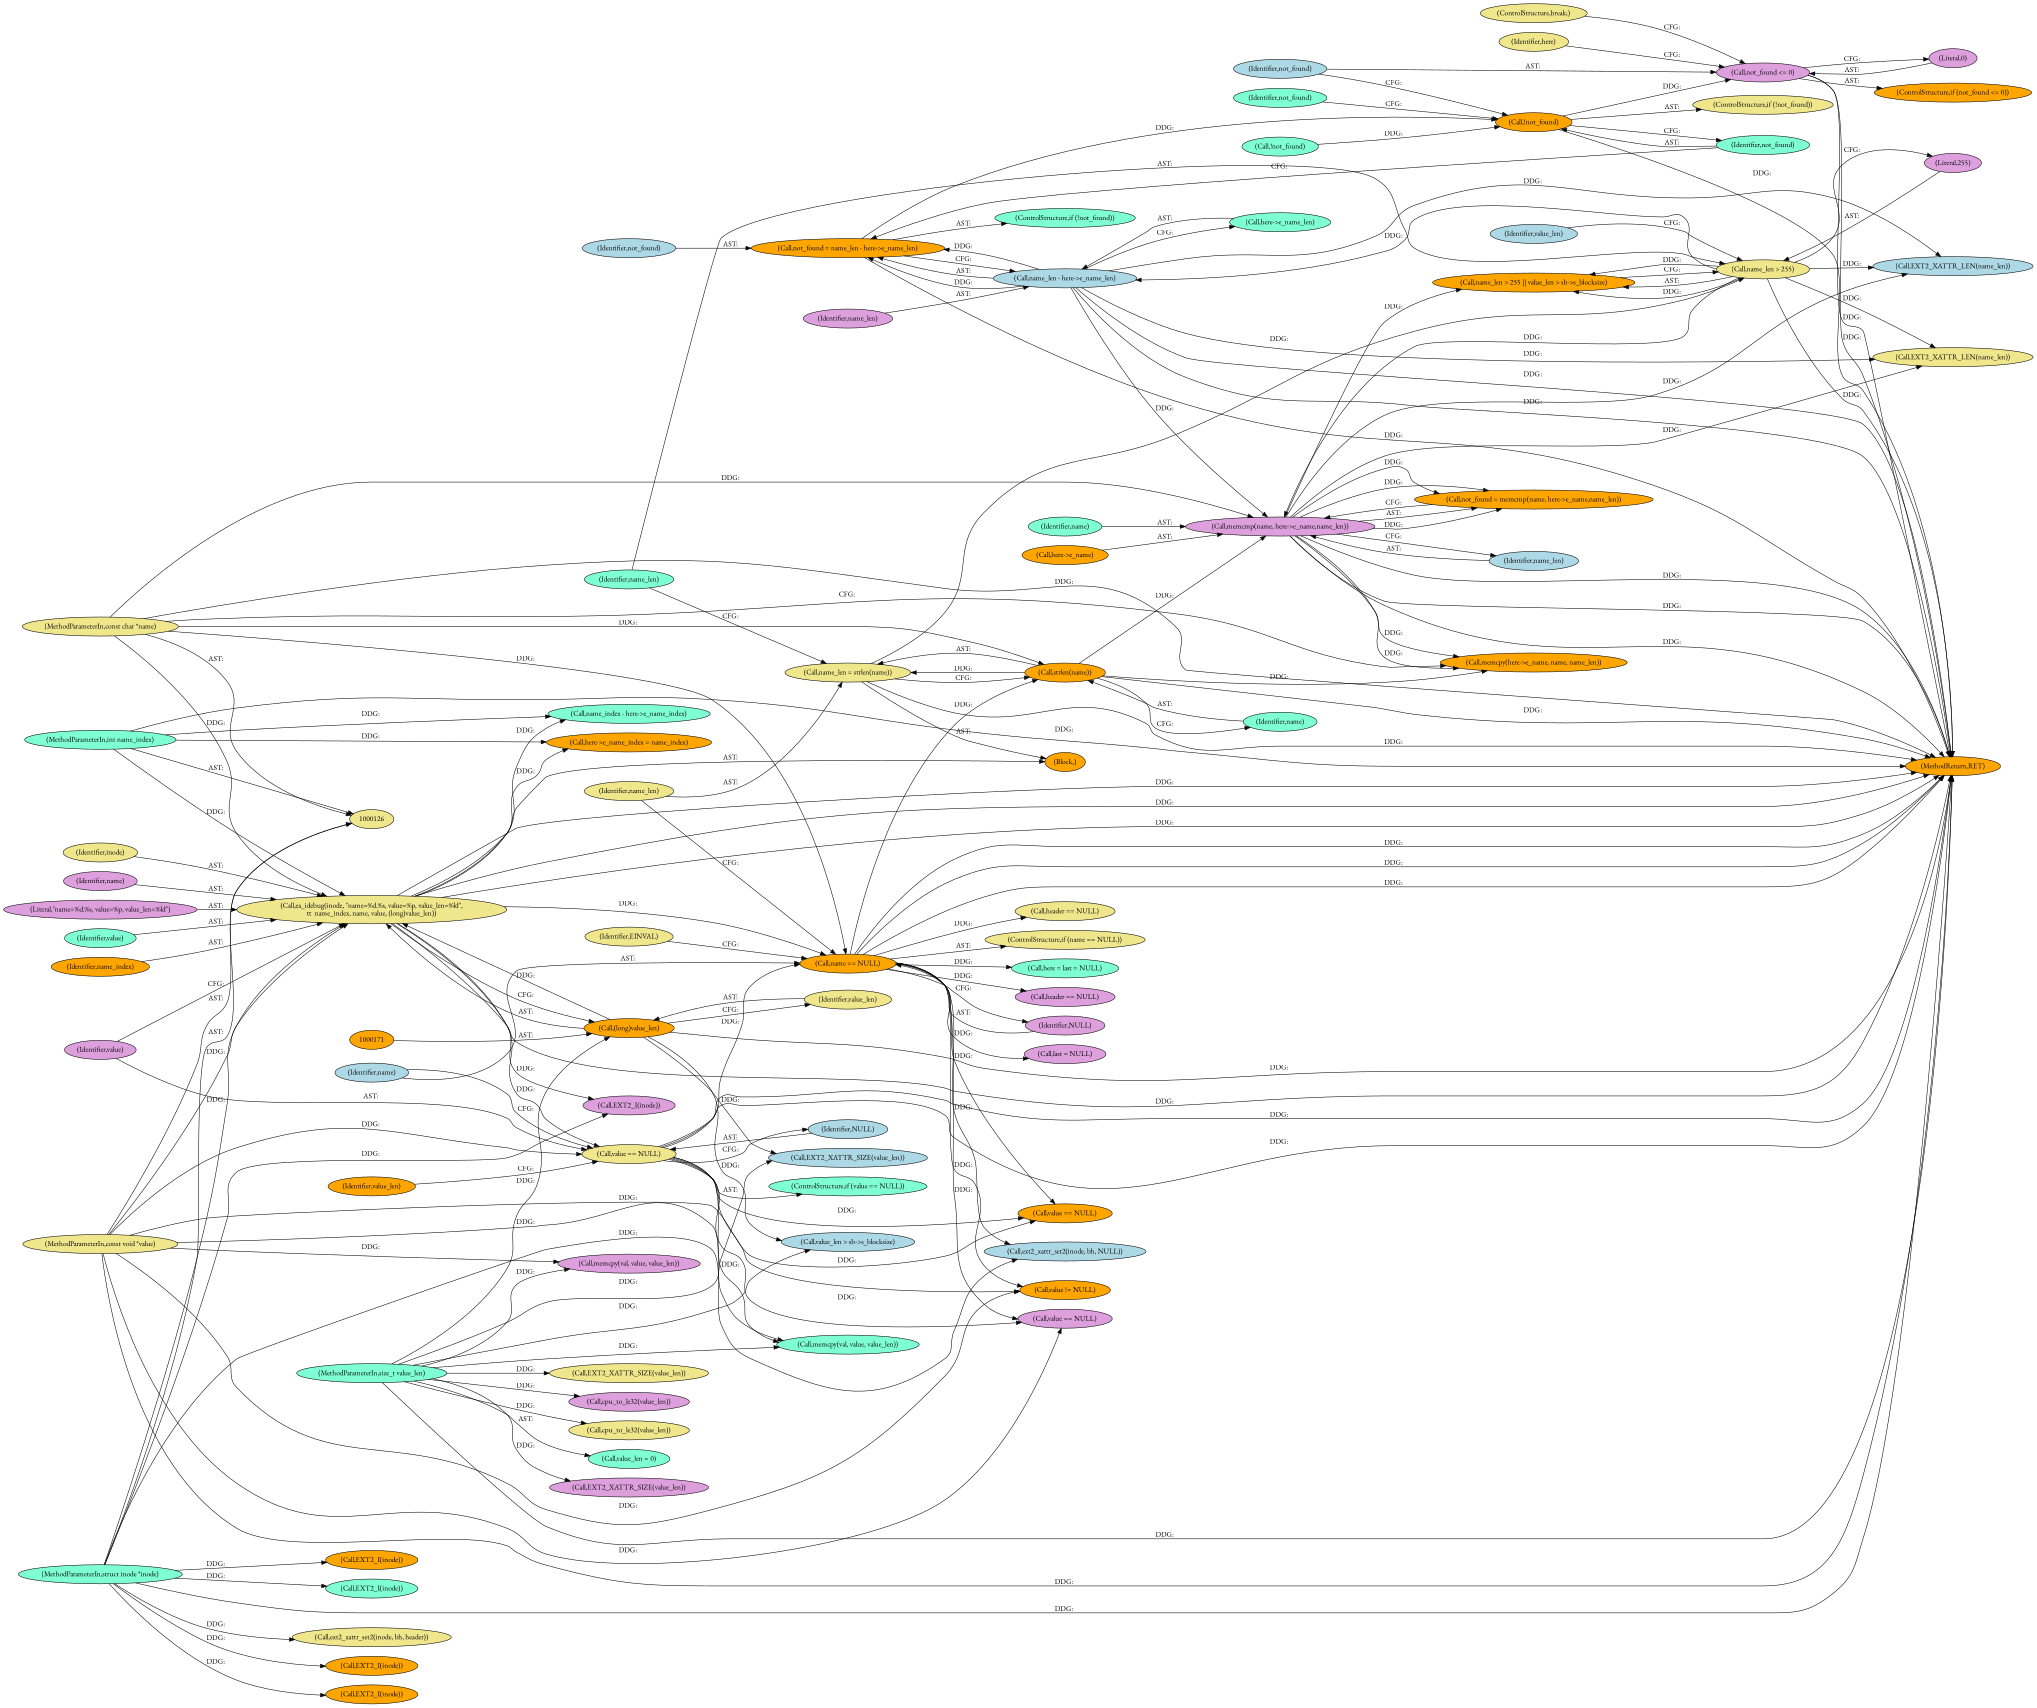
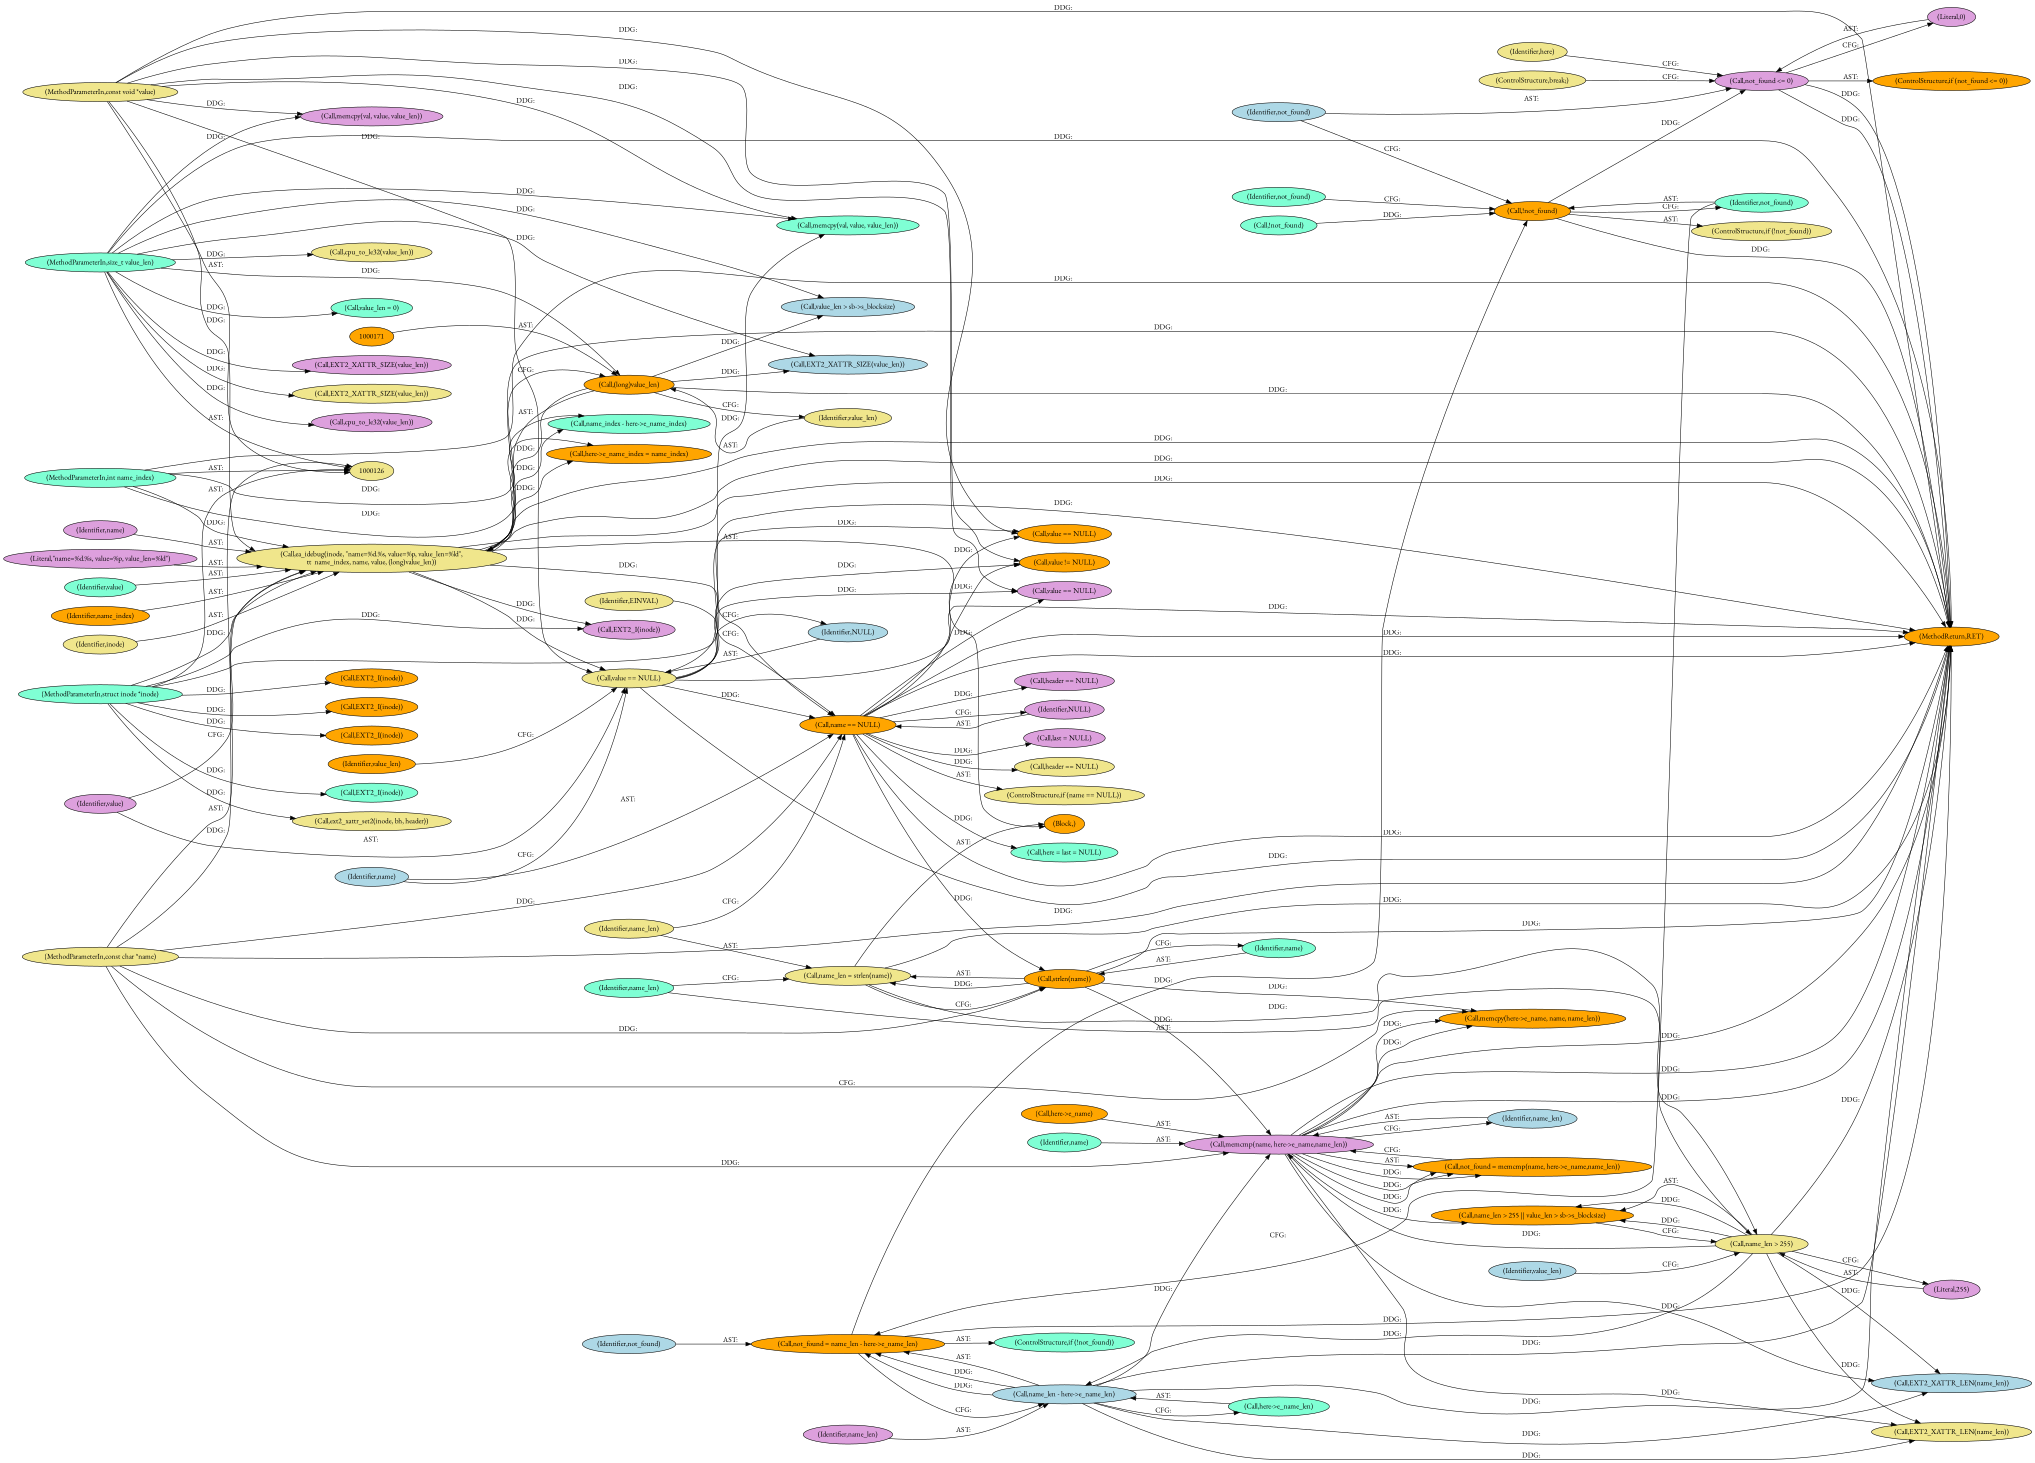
edge "(MethodParameterIn,size_t value_len)" -> "1000126": added, label "AST:"
node "(ControlStructure,if (value == NULL))": removed
node "(Call,ext2_xattr_set2(inode, bh, NULL))": removed
edge "(MethodParameterIn,size_t value_len)" -> "(Call,value_len = 0)": label "AST: " -> "DDG: "
